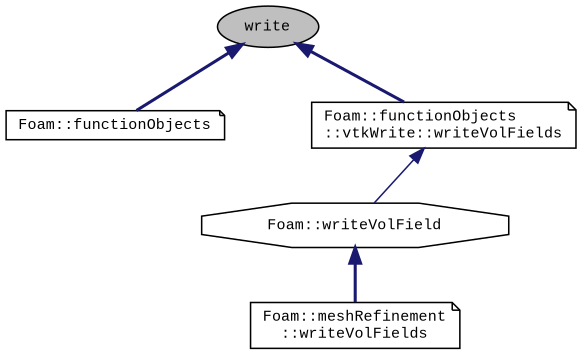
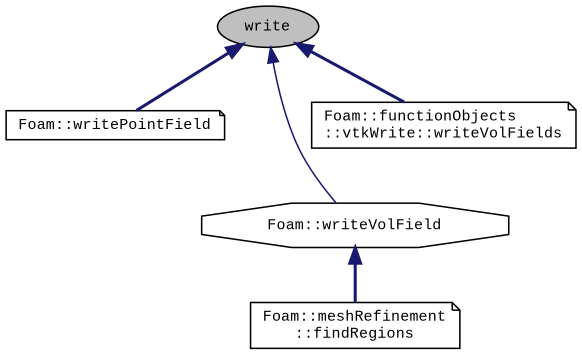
node "Foam::functionObjects": label "Foam::functionObjects" -> "Foam::writePointField"
edge "Foam::writeVolField" -> "Foam::functionObjects ::vtkWrite::writeVolFields": now "Foam::writeVolField" -> "write"
node "Foam::meshRefinement ::writeVolFields": label "Foam::meshRefinement ::writeVolFields" -> "Foam::meshRefinement ::findRegions"
